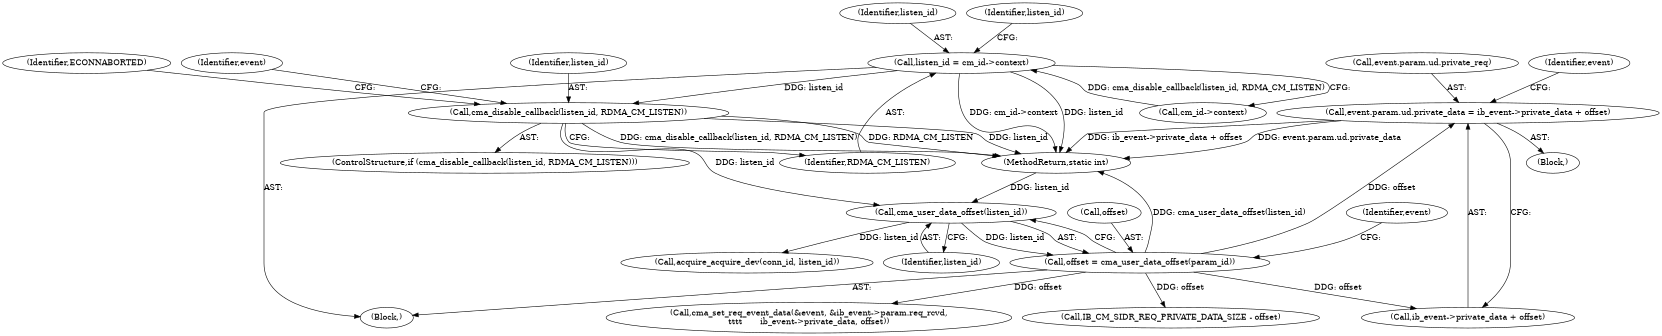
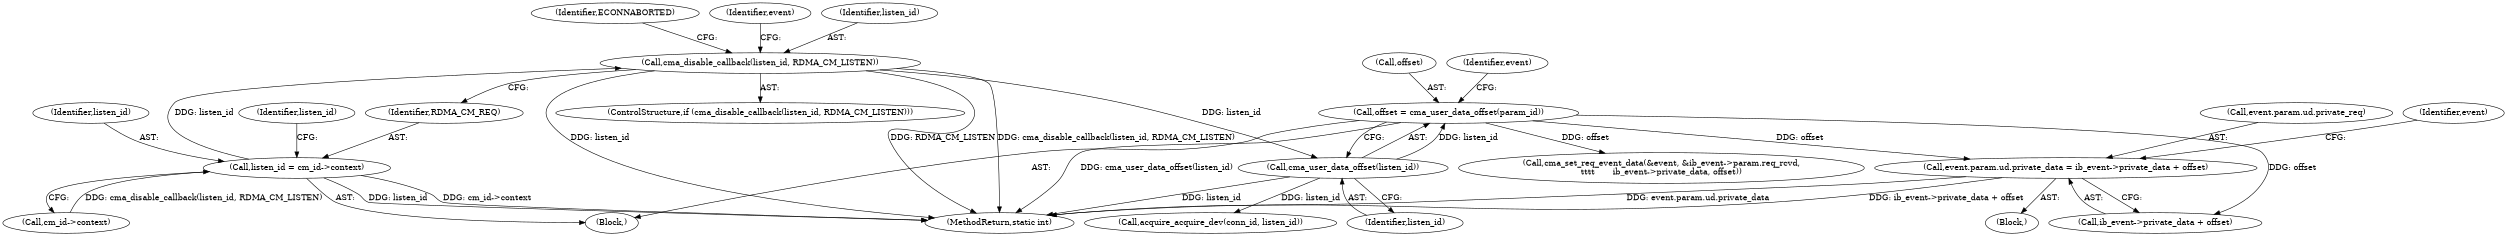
node "(Identifier,RDMA_CM_LISTEN)": label "(Identifier,RDMA_CM_LISTEN)" -> "(Identifier,RDMA_CM_REQ)"
edge "(MethodReturn,static int)" -> "(Call,cma_user_data_offset(listen_id))": reversed
node "(Call,IB_CM_SIDR_REQ_PRIVATE_DATA_SIZE - offset)": removed
